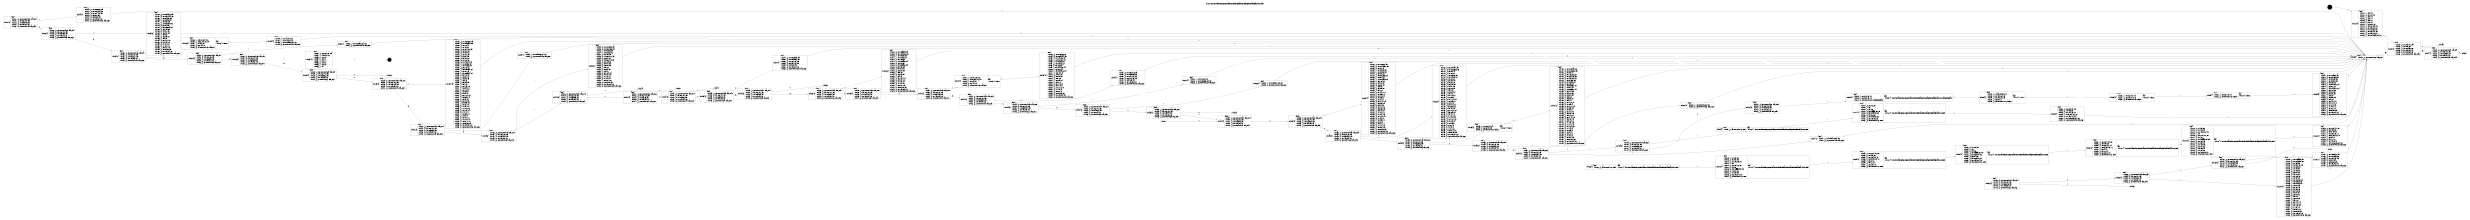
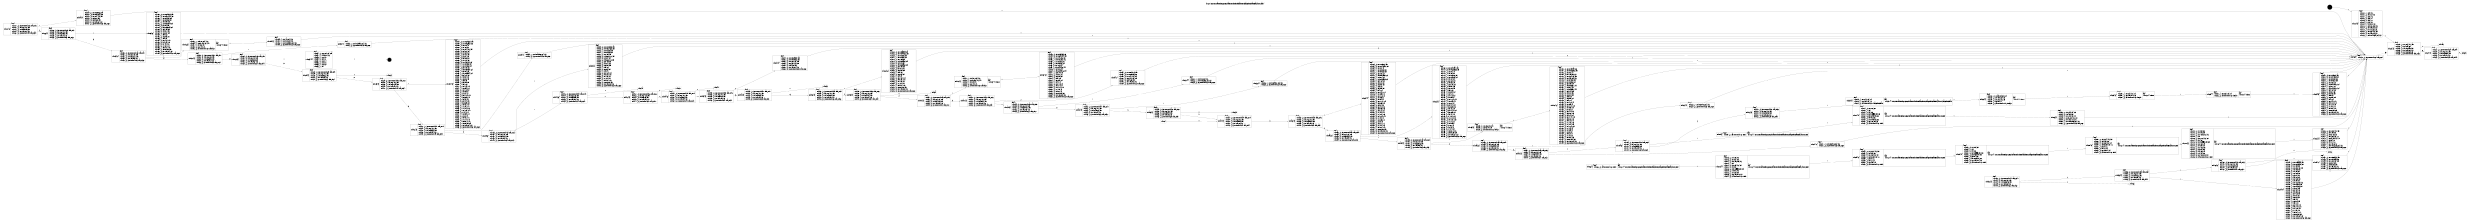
node "0x4023a7": added
